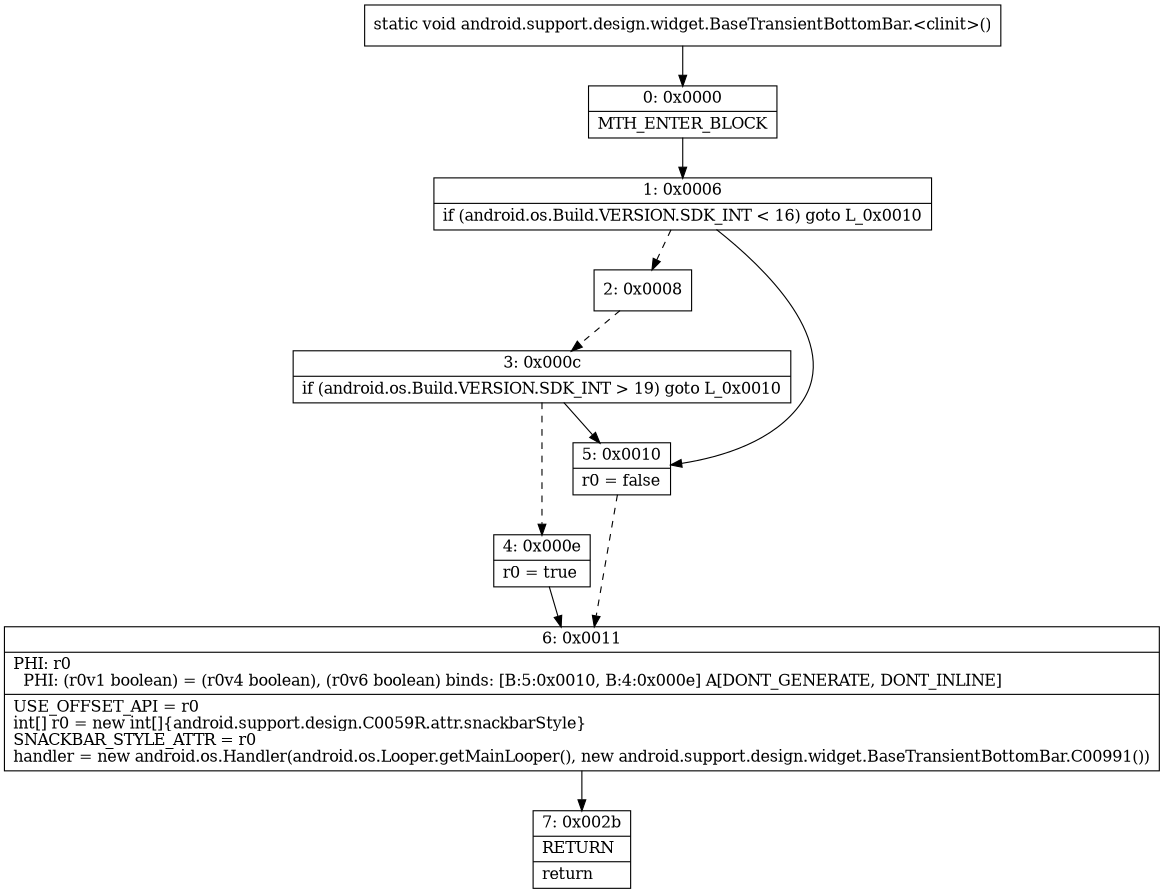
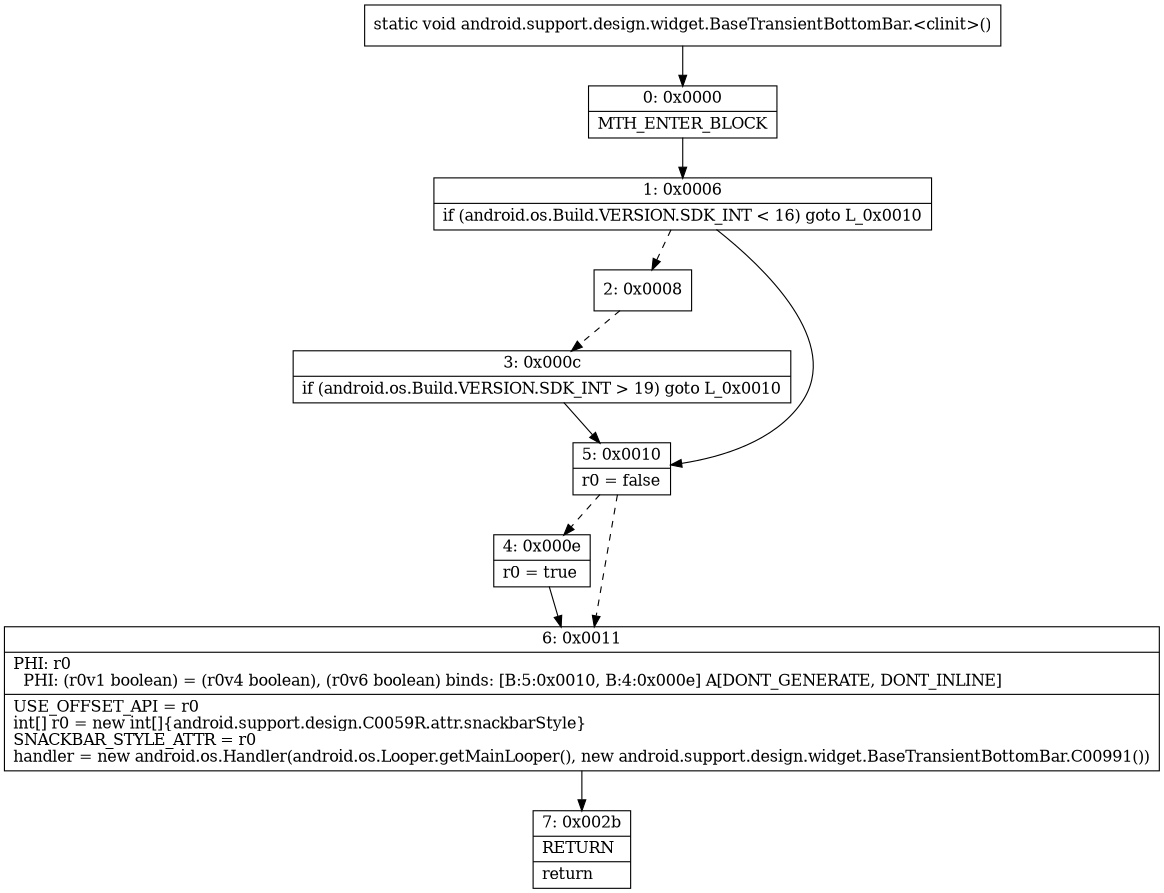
edge "3: 0x000c" -> "4: 0x000e": now "5: 0x0010" -> "4: 0x000e"
